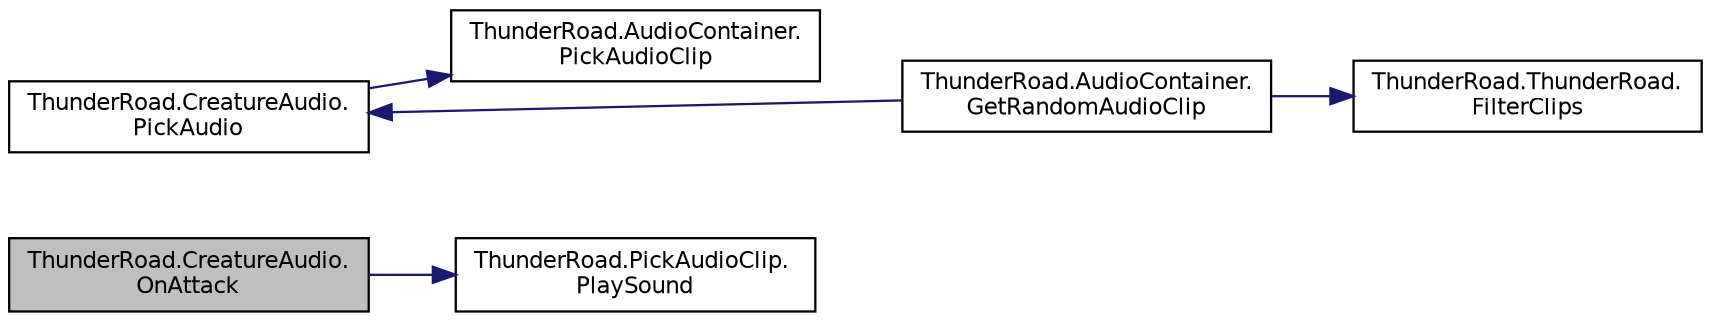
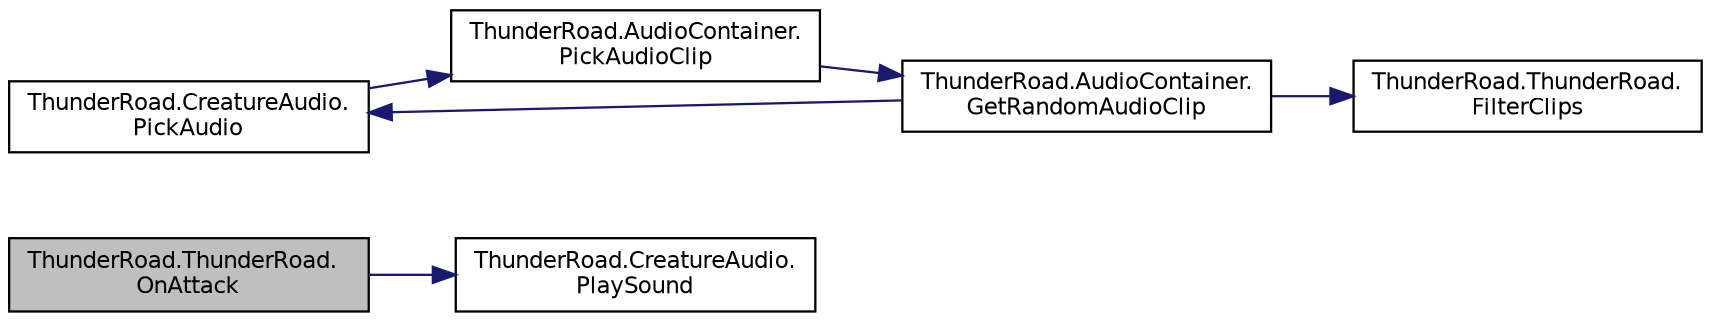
edge "ThunderRoad.AudioContainer. PickAudioClip" -> "ThunderRoad.AudioContainer. GetRandomAudioClip": added
node "ThunderRoad.CreatureAudio. OnAttack": label "ThunderRoad.CreatureAudio. OnAttack" -> "ThunderRoad.ThunderRoad. OnAttack"
node "ThunderRoad.PickAudioClip. PlaySound": label "ThunderRoad.PickAudioClip. PlaySound" -> "ThunderRoad.CreatureAudio. PlaySound"
